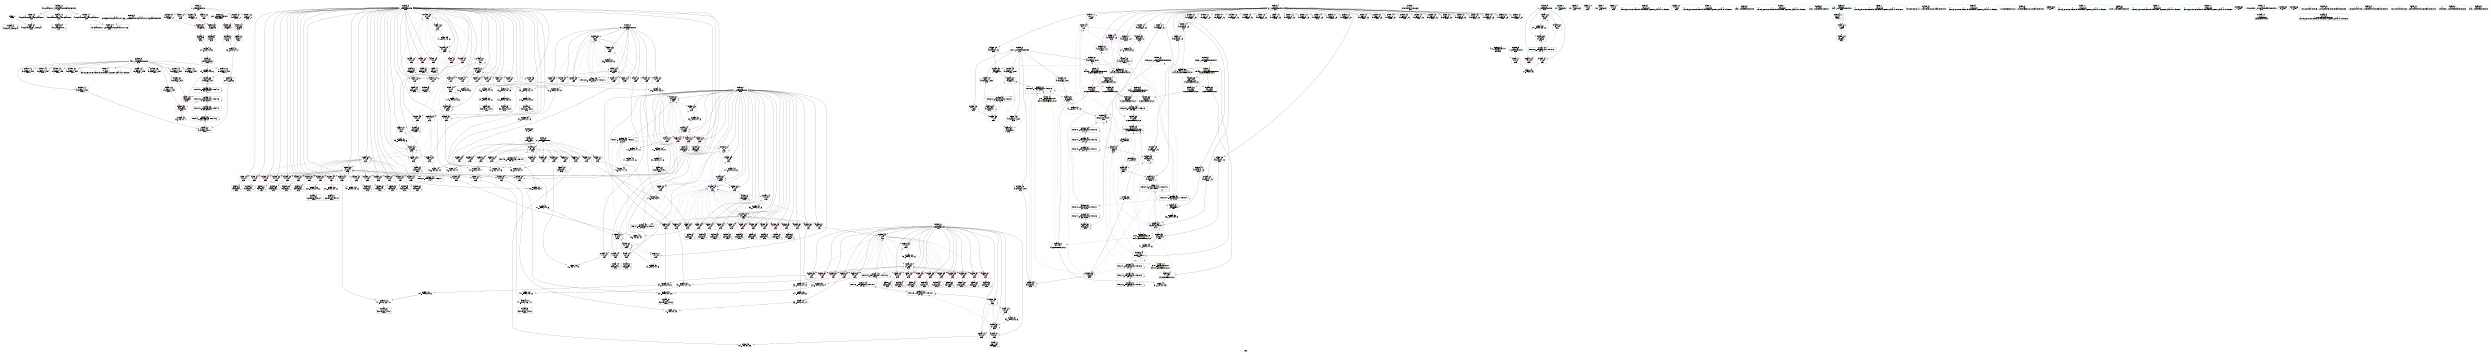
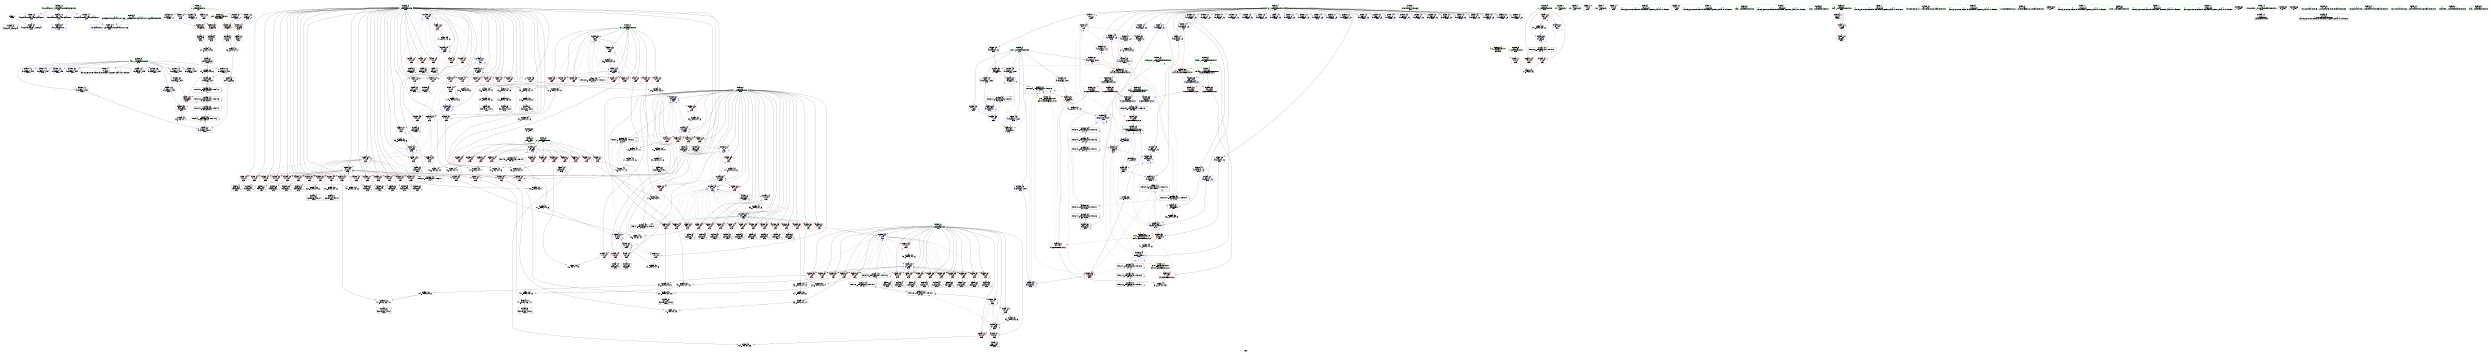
node "NodeID: 40": removed
